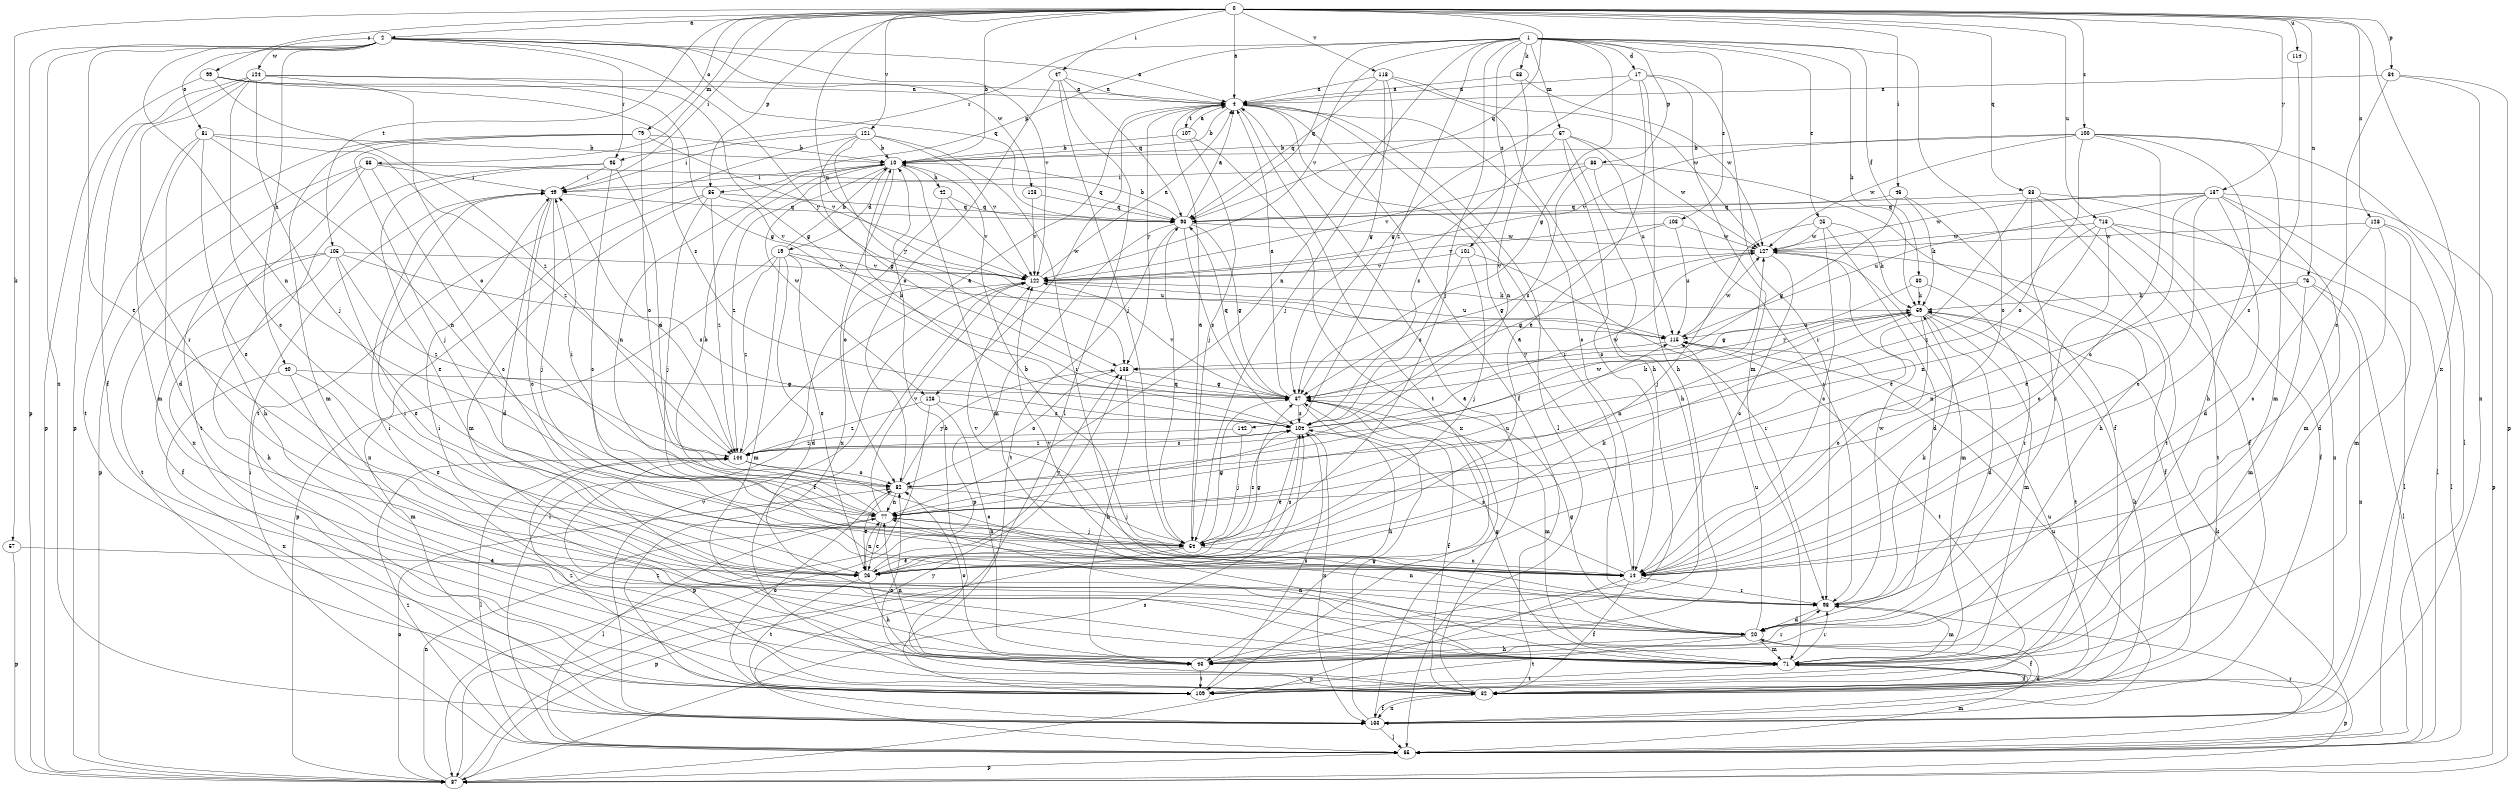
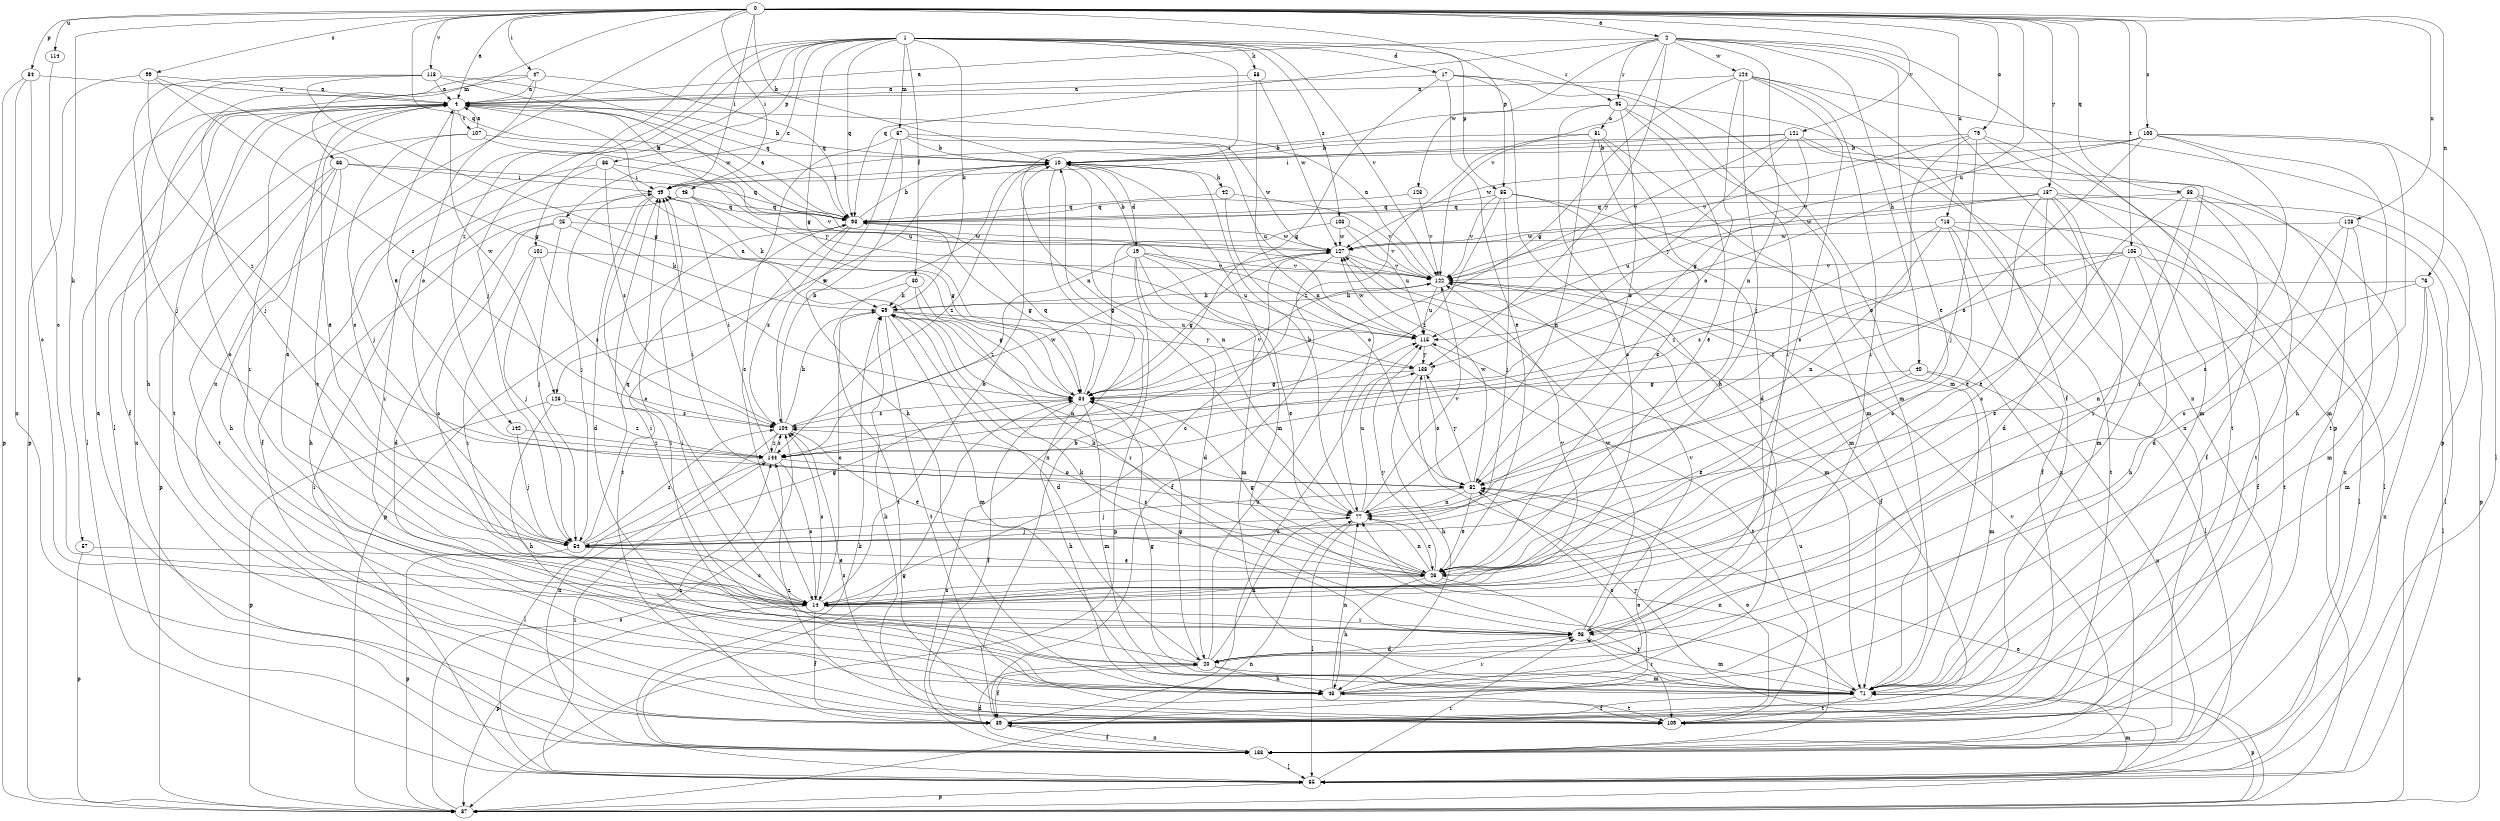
edge "2" -> "81": now "95" -> "81"
edge "107" -> "115": added, label "u"
edge "95" -> "71": added, label "m"
node "37": label "37" -> "34"
edge "26" -> "14": added, label "c"
edge "20" -> "109": now "30" -> "109"
node "32": label "32" -> "39"
